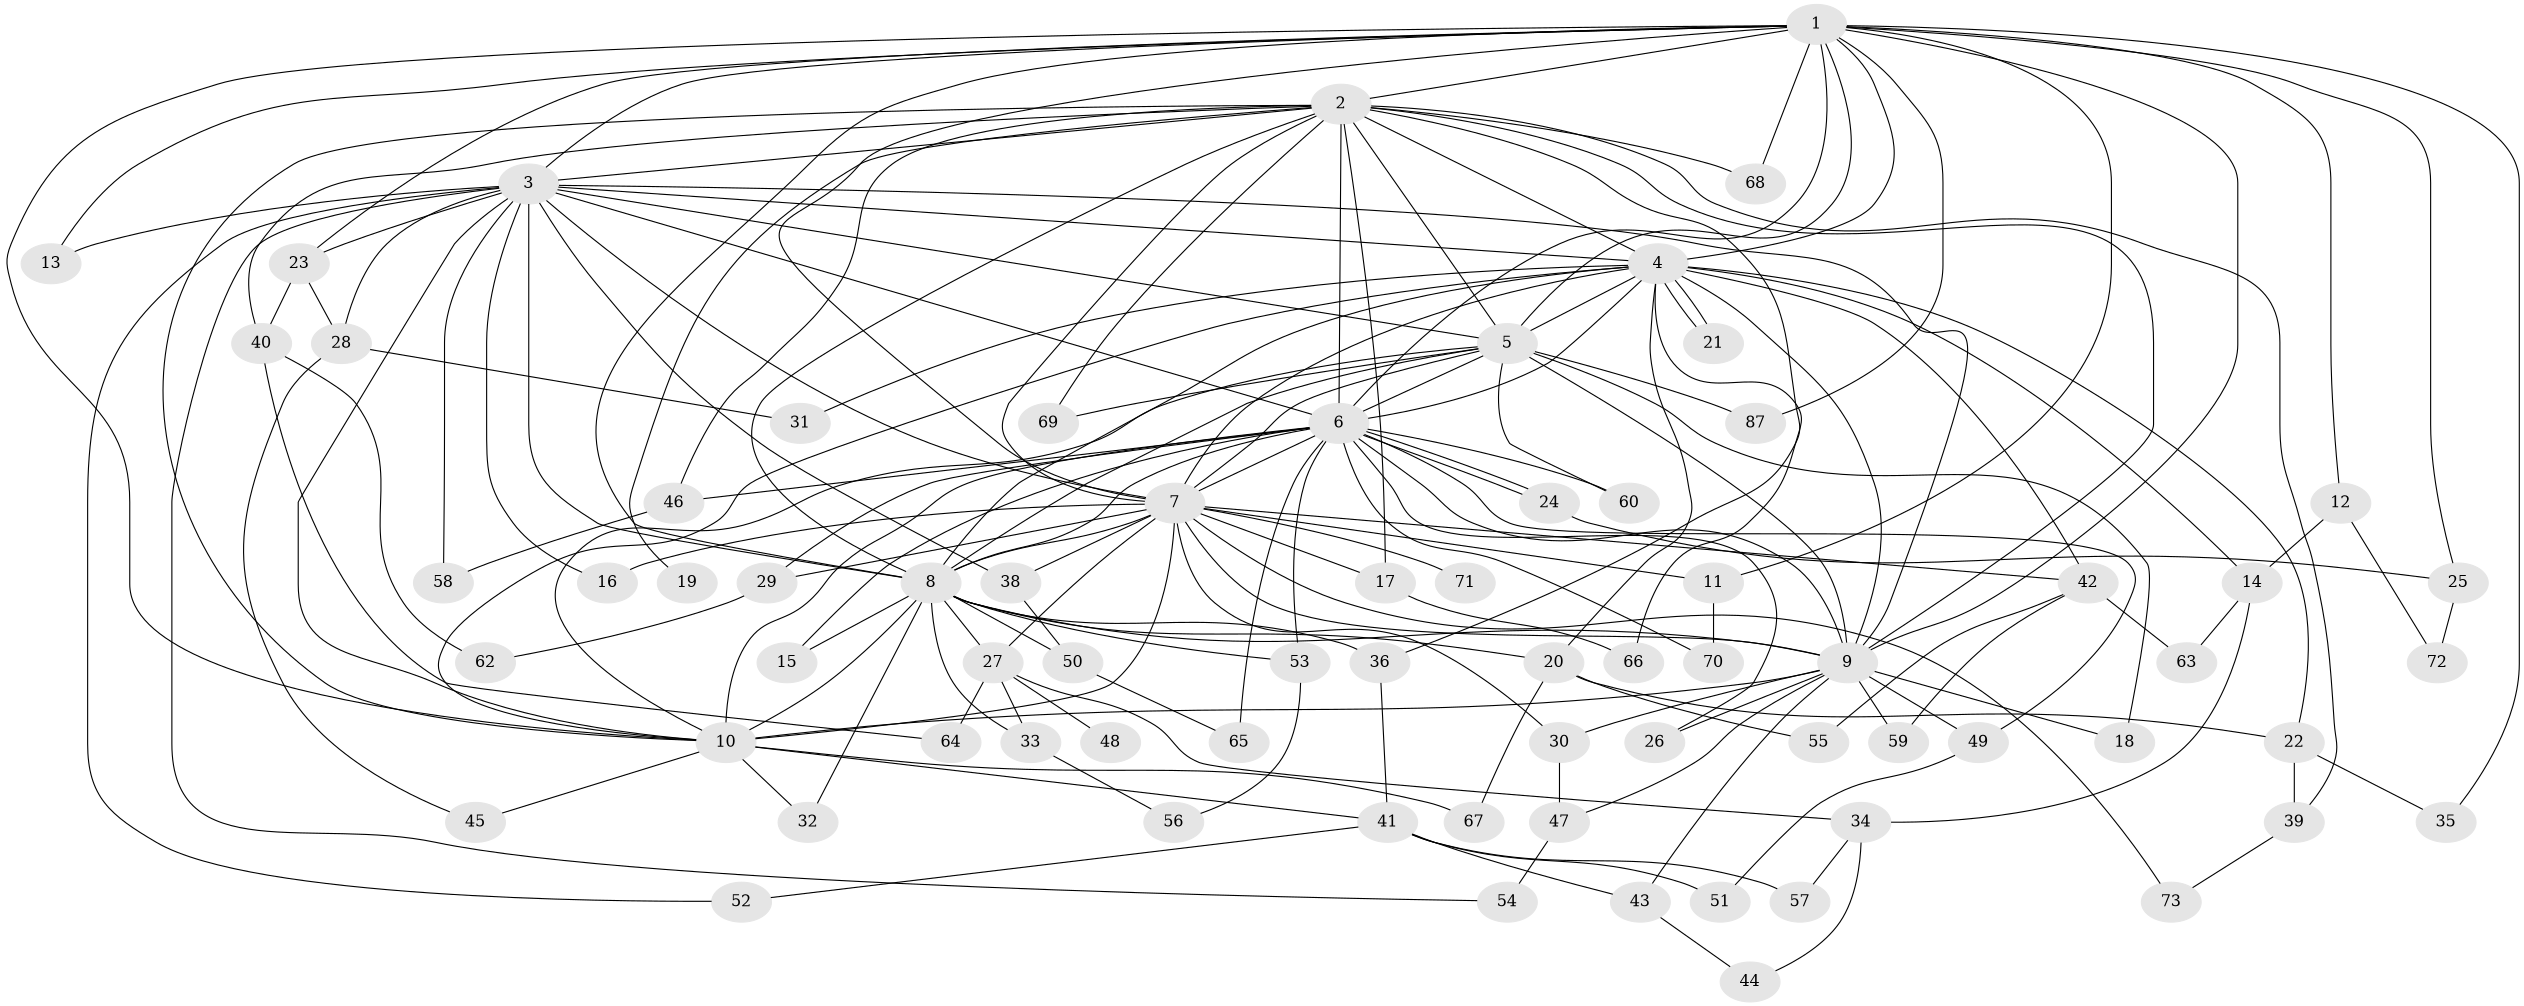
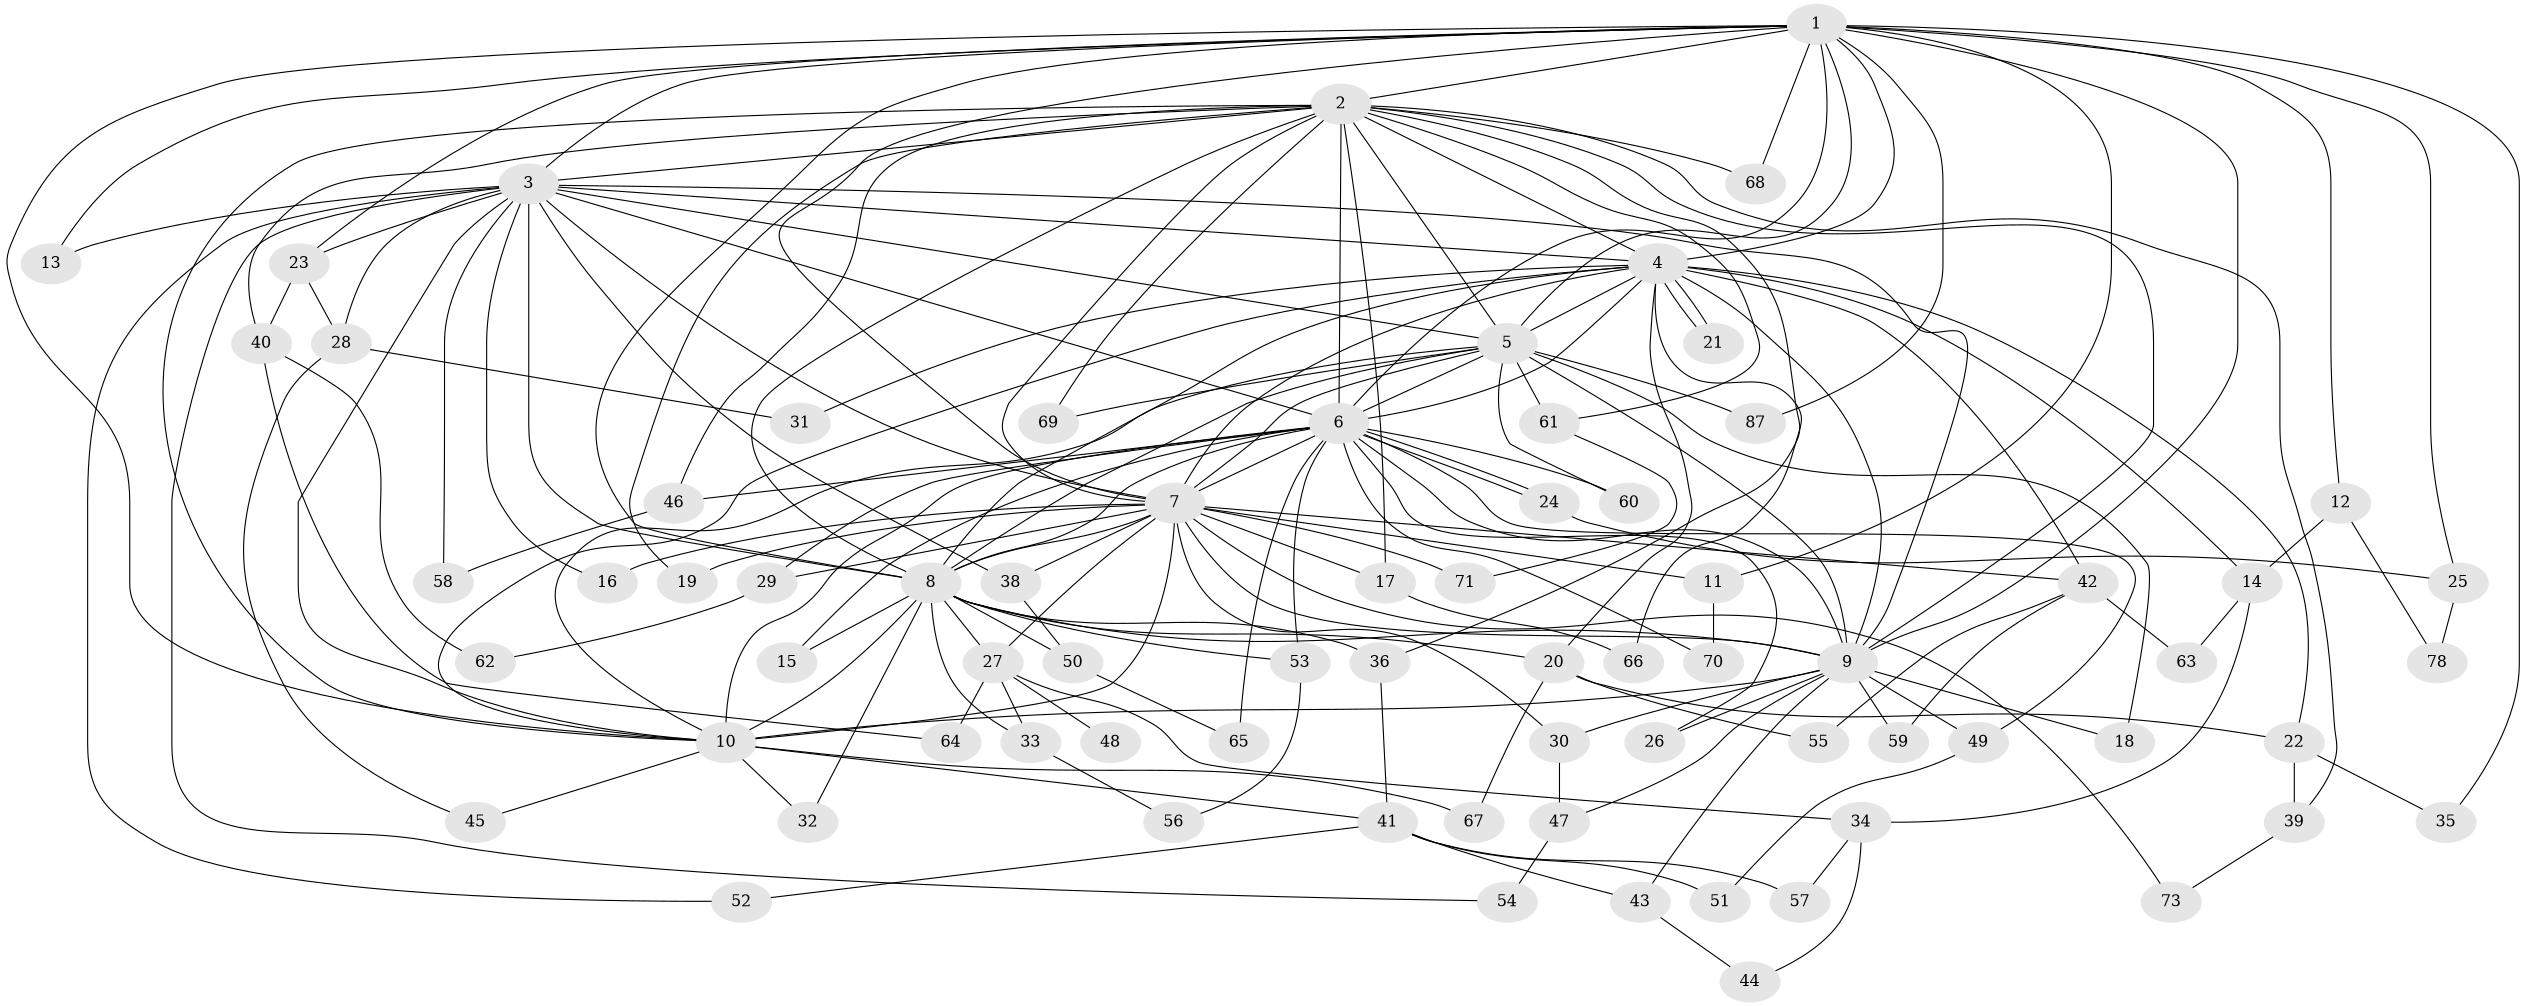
node "61": added
edge "7" -- "19": added
node "72": label "72" -> "78"
